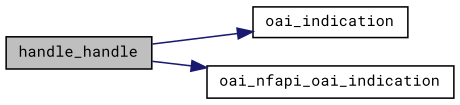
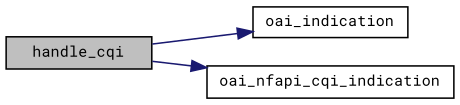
node "handle_handle": label "handle_handle" -> "handle_cqi"
node "oai_nfapi_oai_indication": label "oai_nfapi_oai_indication" -> "oai_nfapi_cqi_indication"
